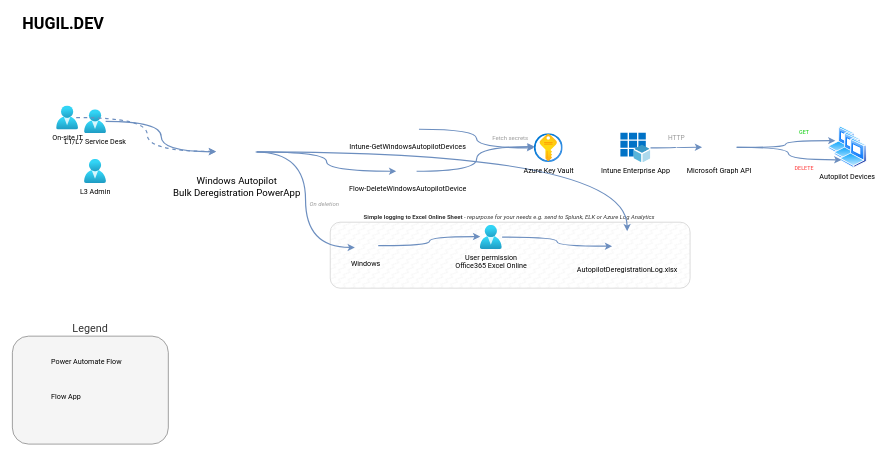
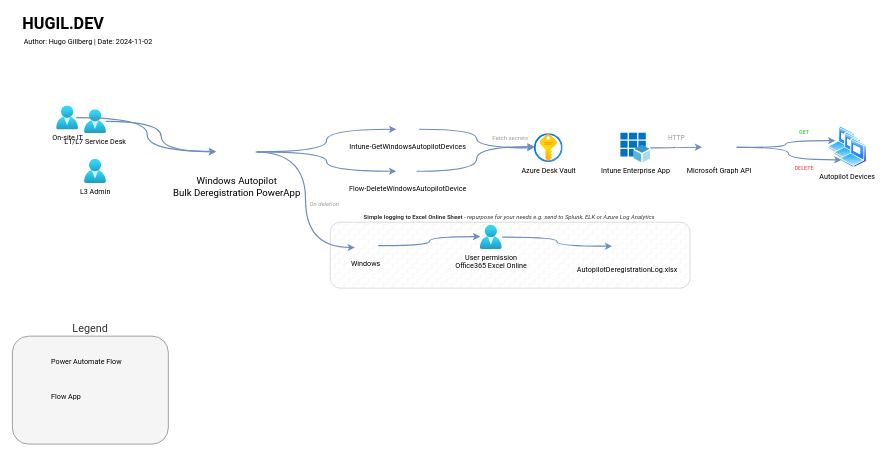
node "Author: Hugo Gillberg | Date: 2024-11-02": added
edge "On-site IT" -> "Windows Autopilot Bulk Deregistration PowerApp": style dashed -> solid
edge "Windows Autopilot Bulk Deregistration PowerApp" -> "AutopilotDeregistrationLog.xlsx": now "Windows Autopilot Bulk Deregistration PowerApp" -> "Intune-GetWindowsAutopilotDevices"
node "Azure Key Vault": label "Azure Key Vault" -> "Azure Desk Vault"
